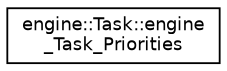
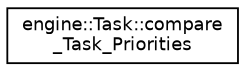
node "engine::Task::engine _Task_Priorities": label "engine::Task::engine _Task_Priorities" -> "engine::Task::compare _Task_Priorities"
